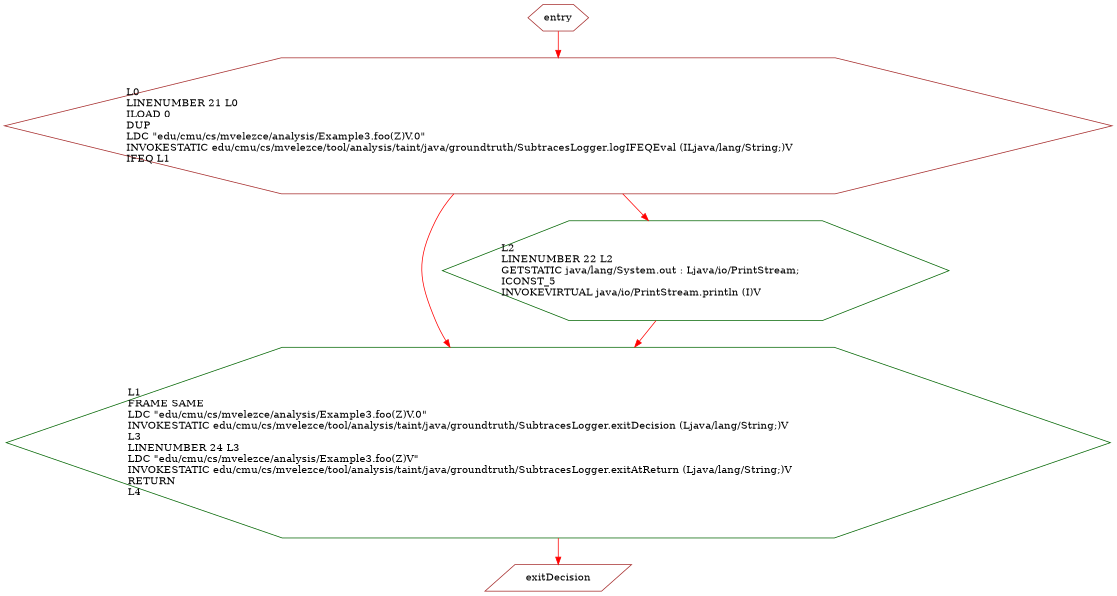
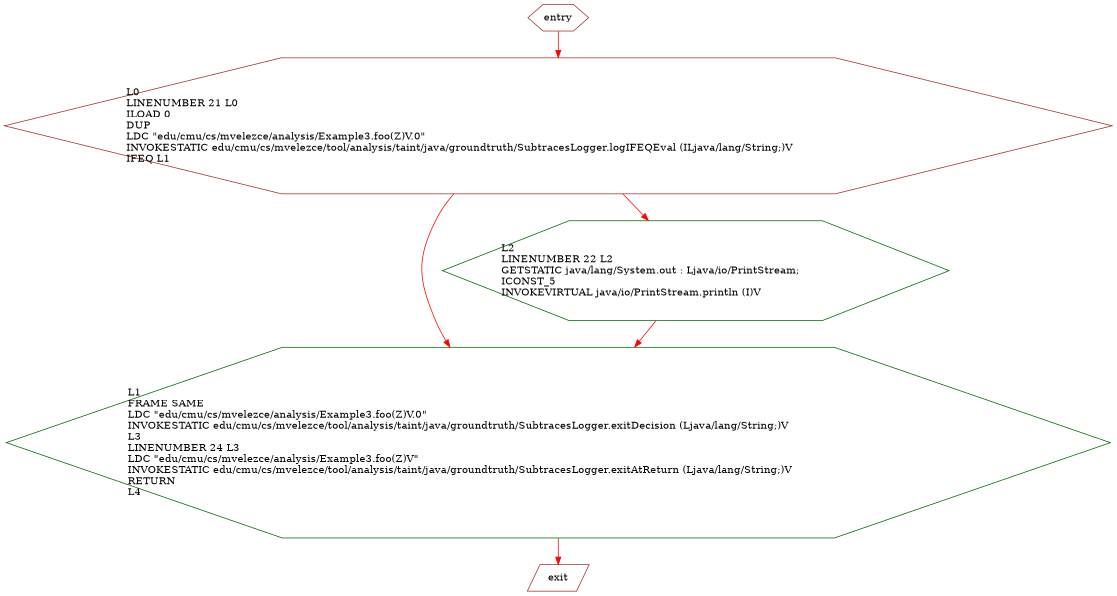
node "exitDecision": label "exitDecision" -> "exit"
